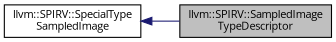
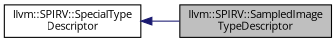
node "llvm::SPIRV::SpecialType SampledImage": label "llvm::SPIRV::SpecialType SampledImage" -> "llvm::SPIRV::SpecialType Descriptor"
